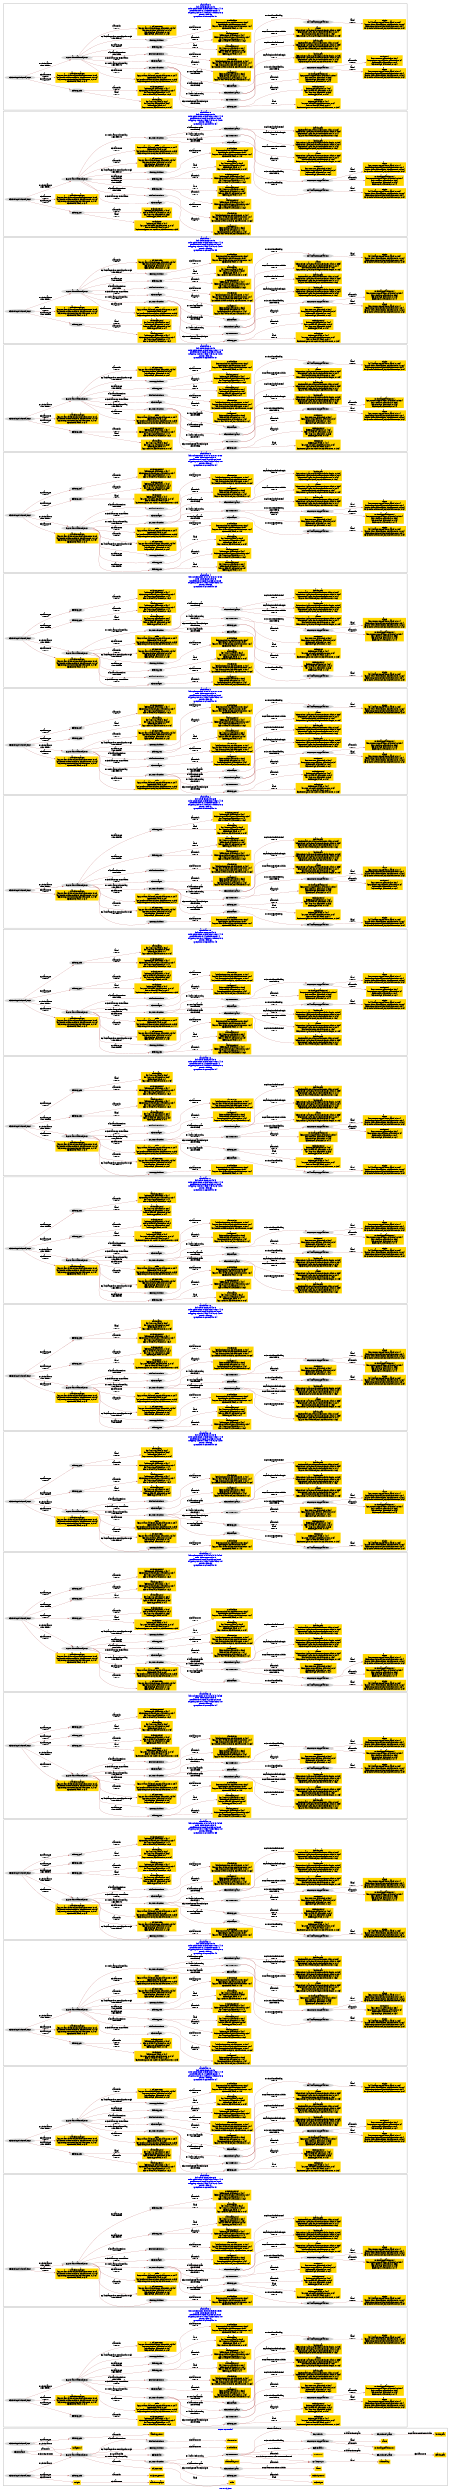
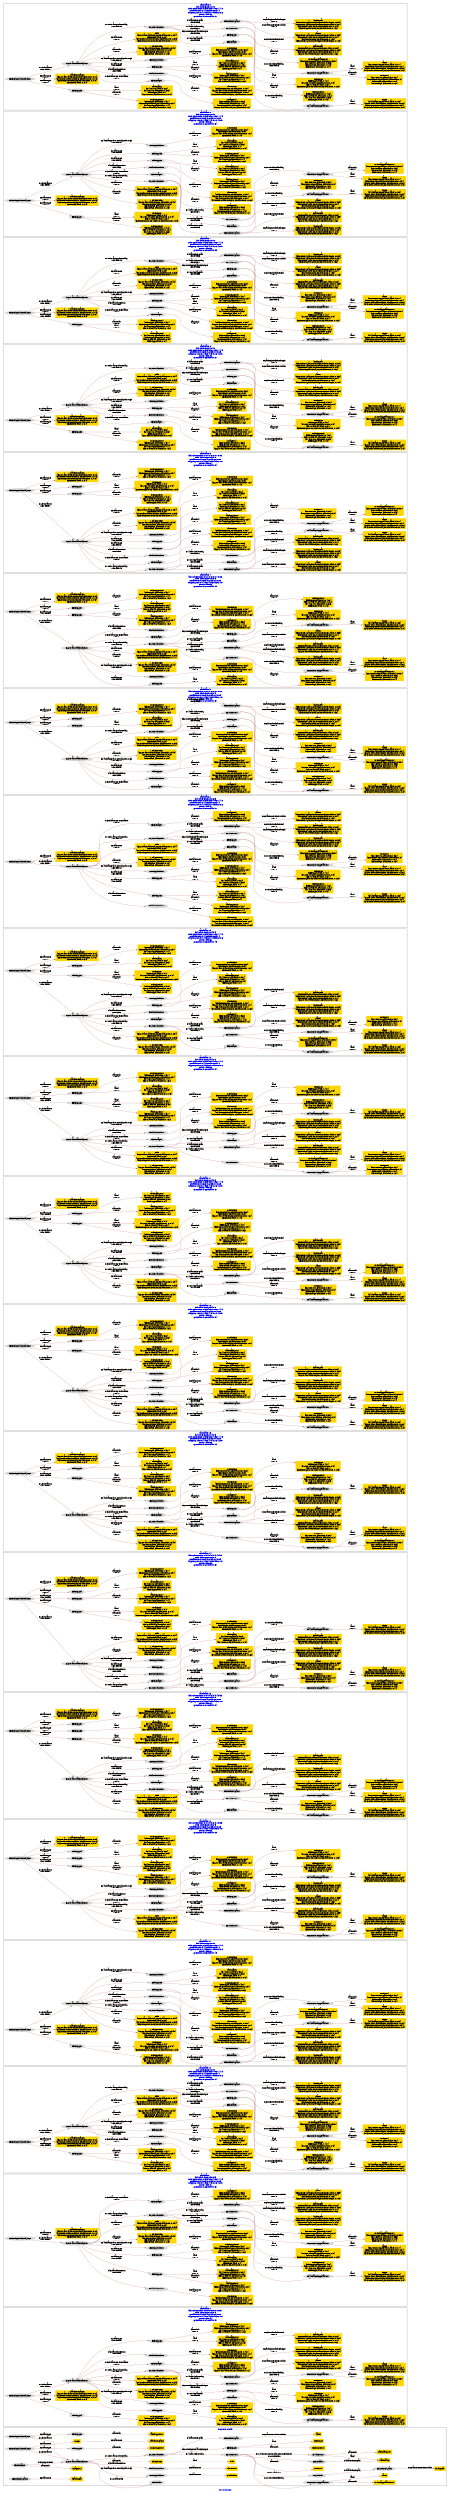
edge "E69_Death1" -> "E52_Time-Span3": now "E69_Death1" -> "nationality"
edge "nationality_uri" -> "E74_Group1": reversed
